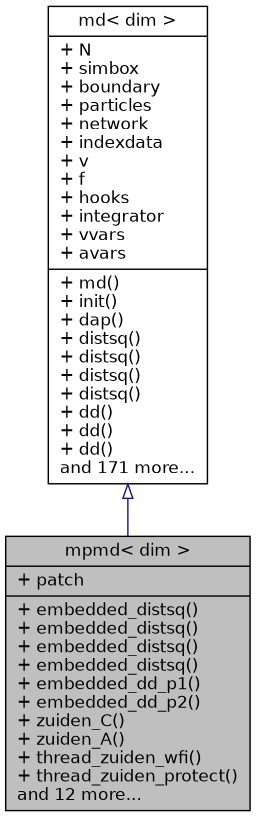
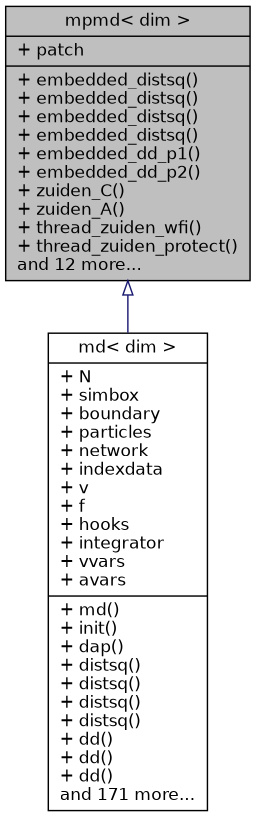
edge "mpmd< dim >" -> "md< dim >": reversed
